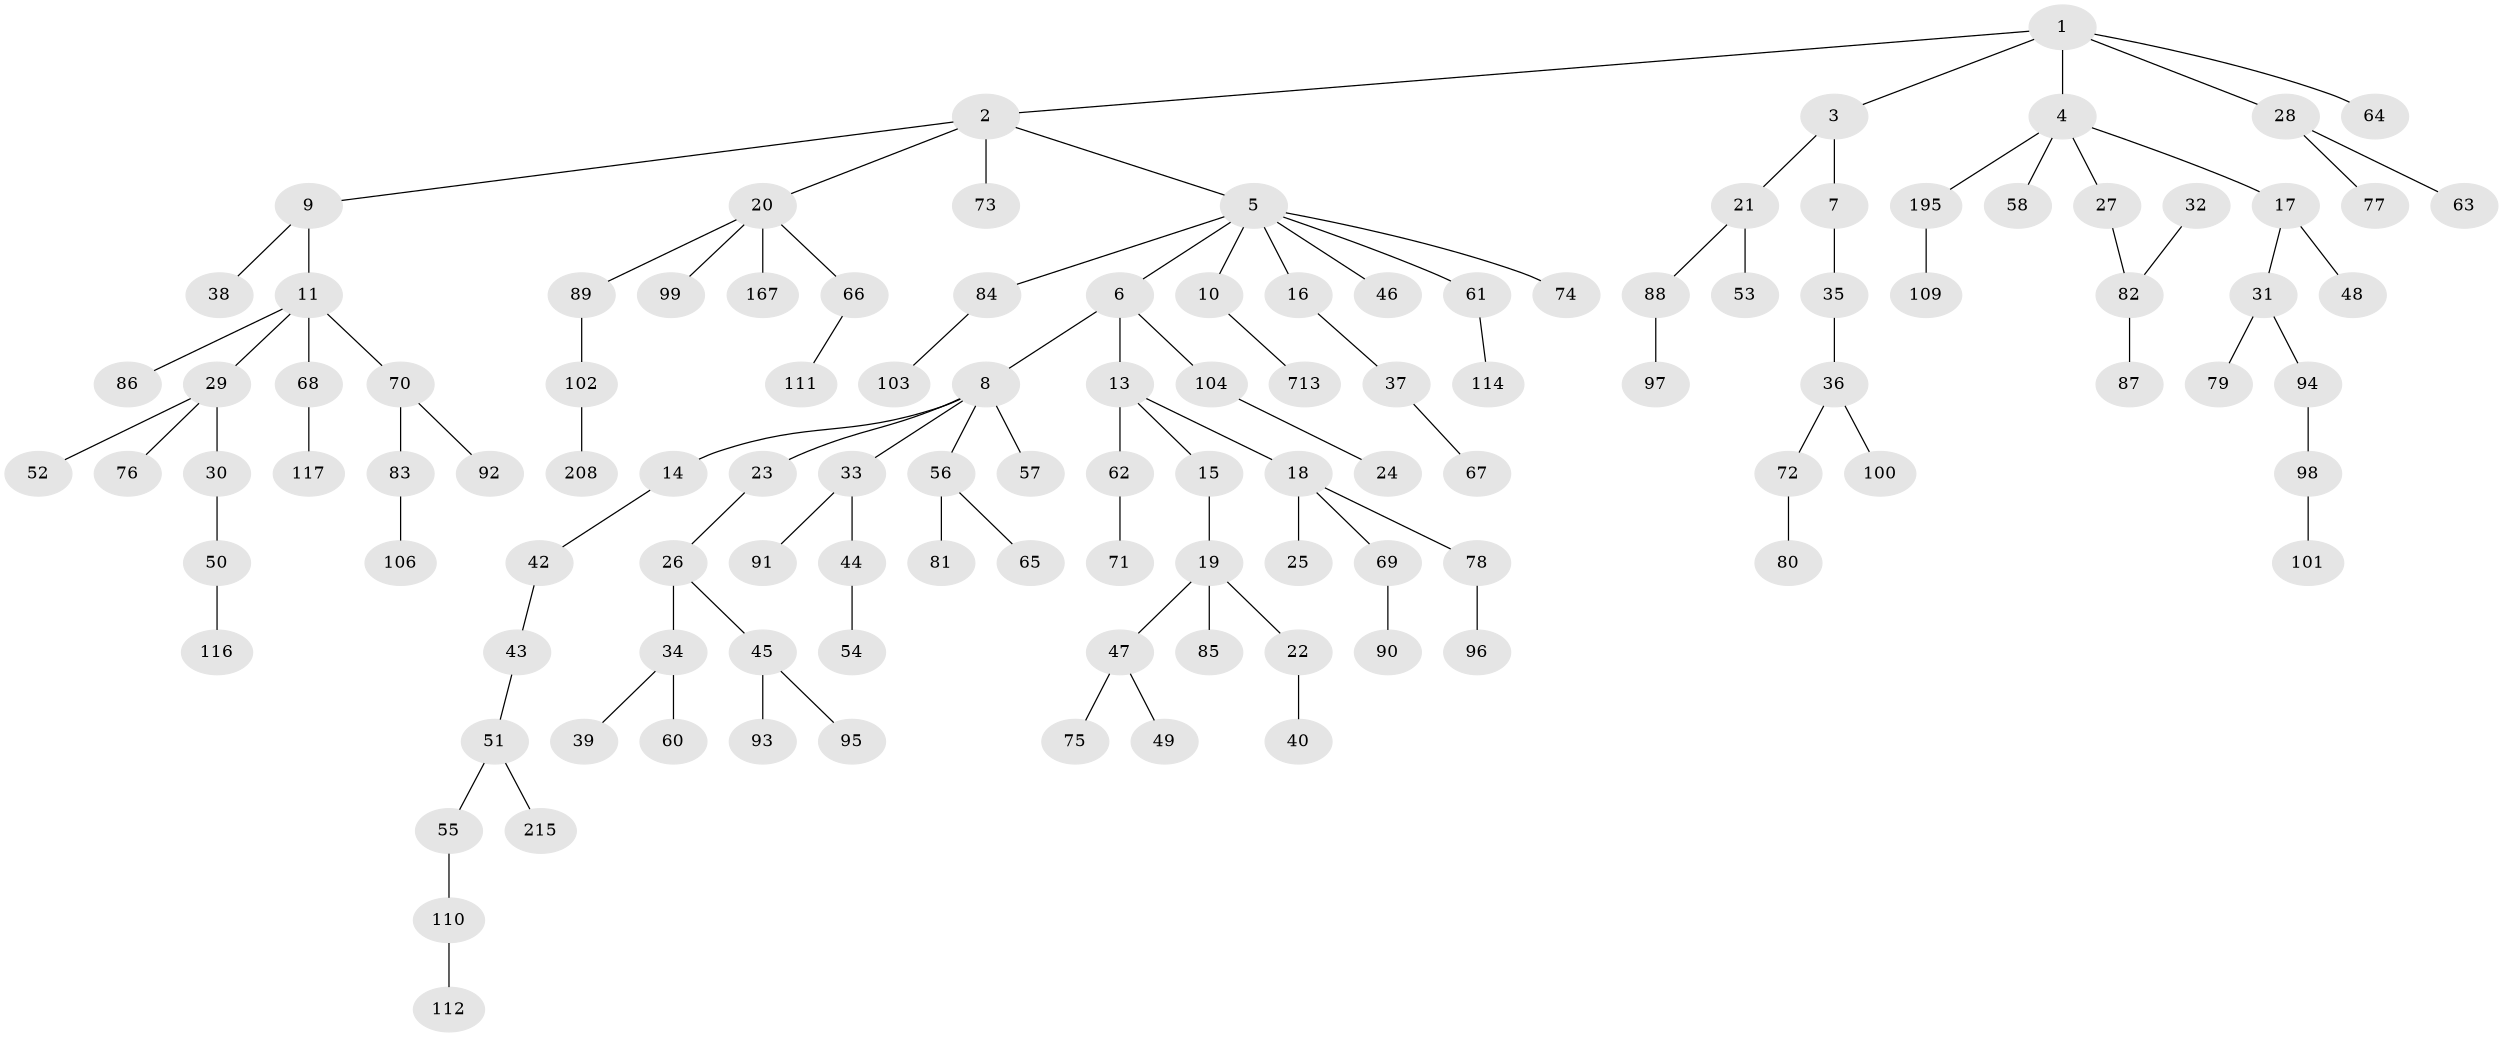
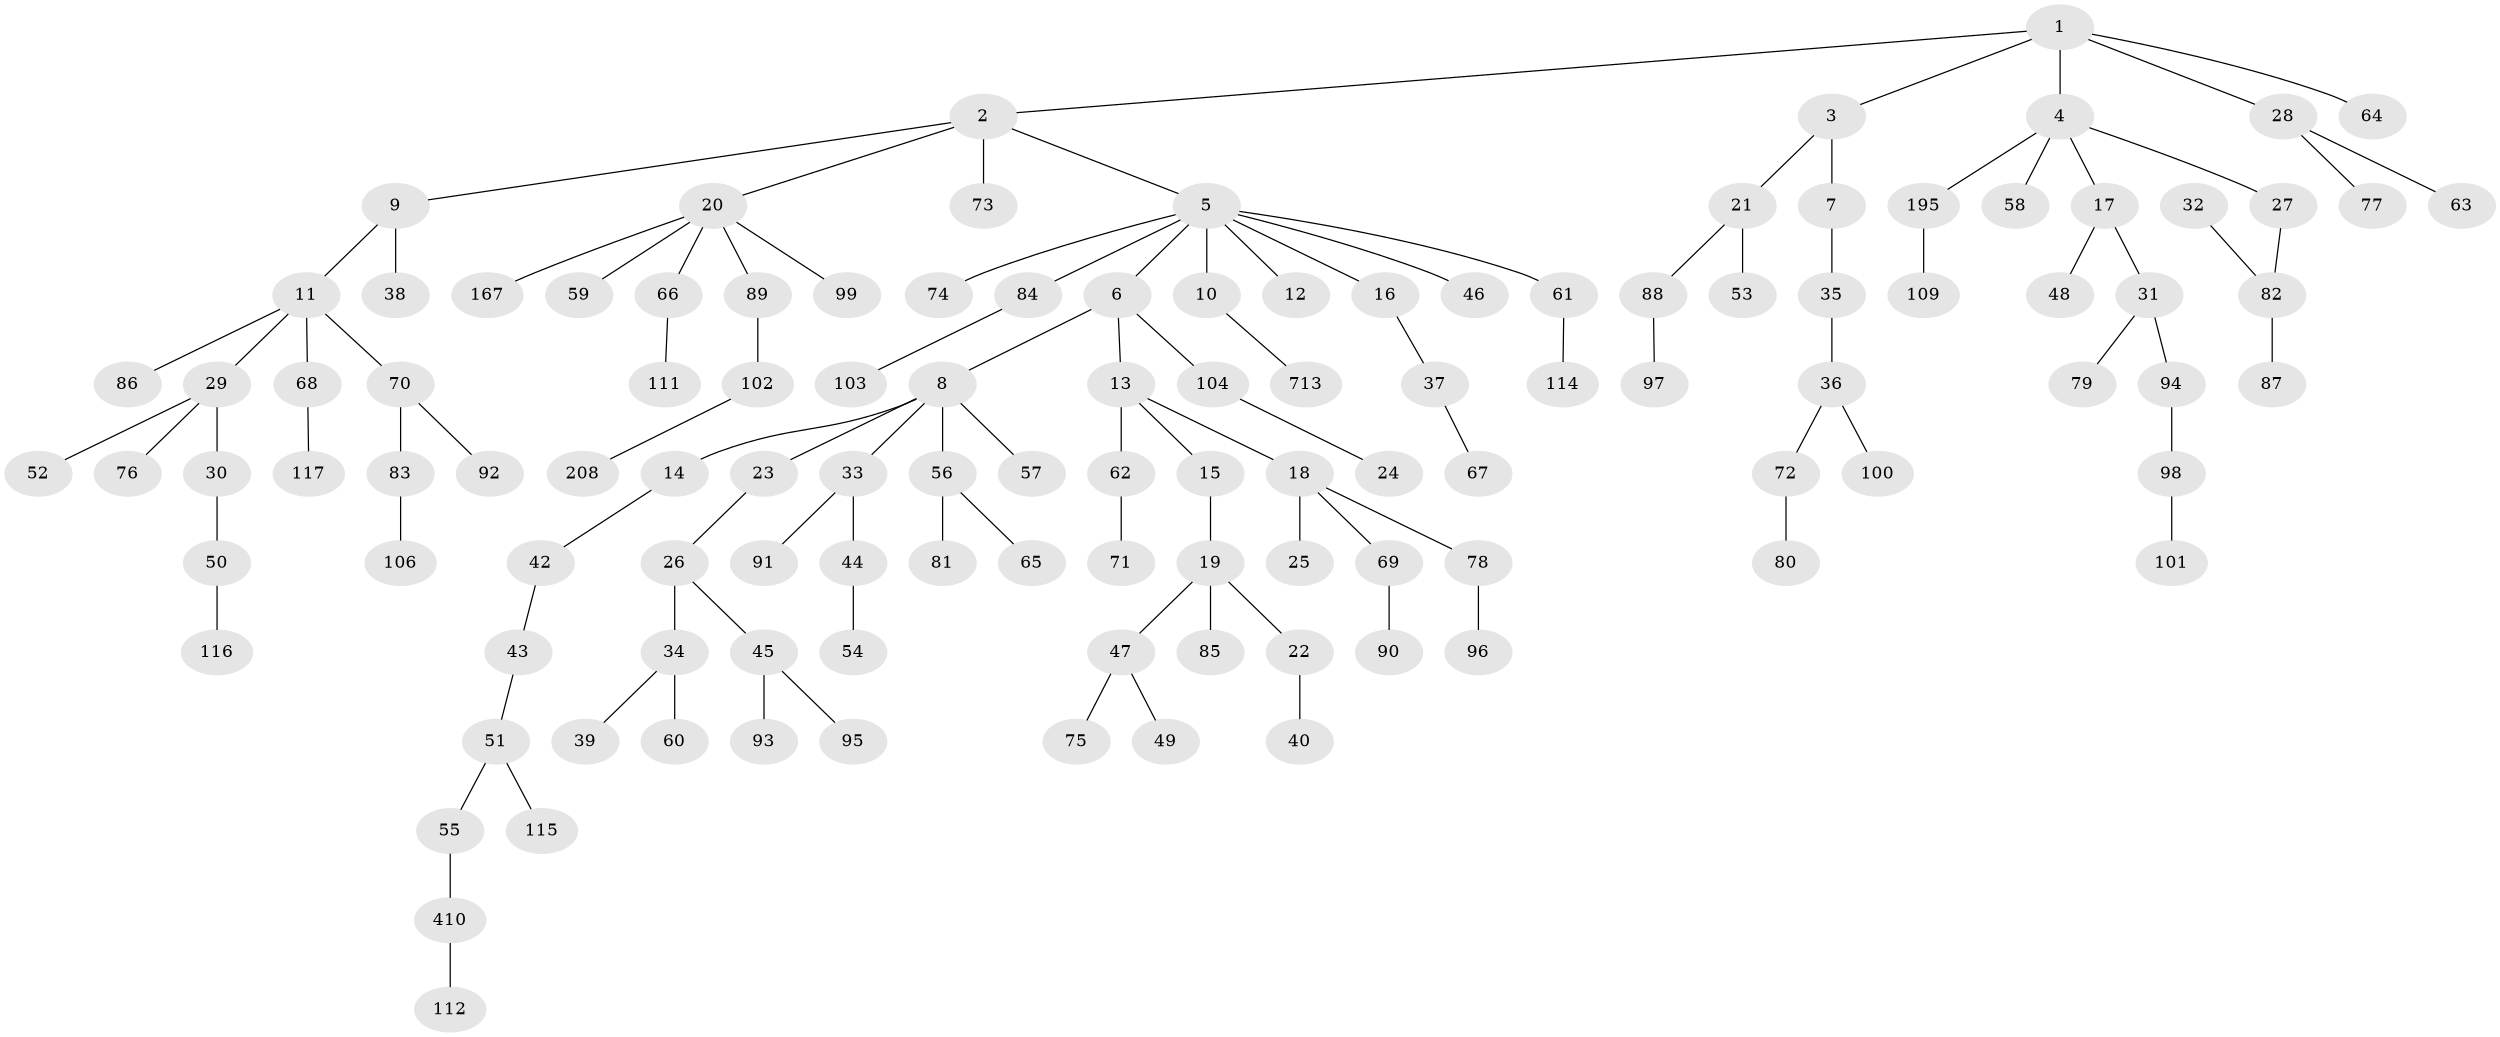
node "59": added
node "12": added
node "215": label "215" -> "115"
node "110": label "110" -> "410"
